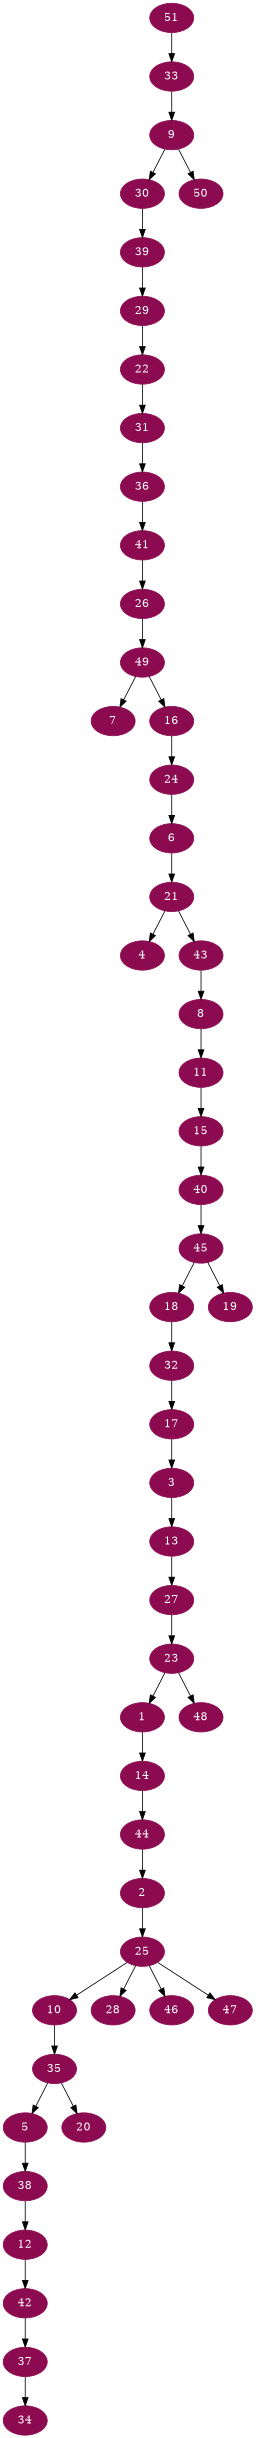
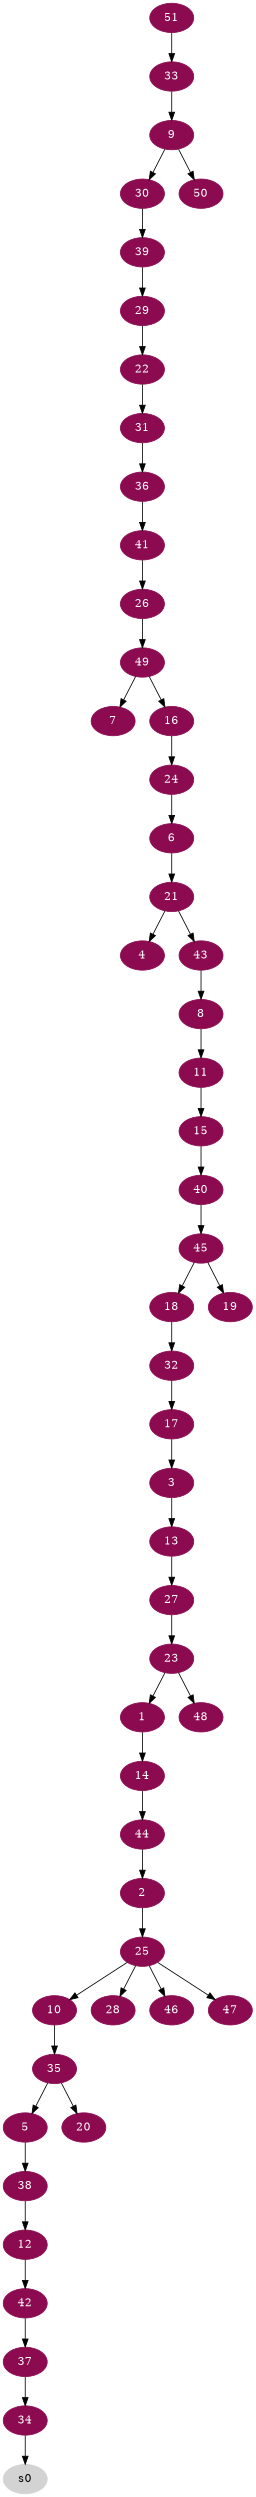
node "s0": added
